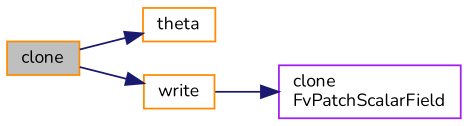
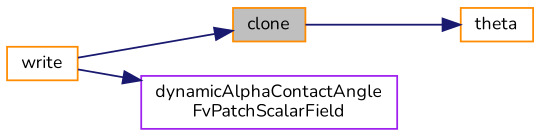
edge "clone" -> "write": reversed
node "clone FvPatchScalarField": label "clone FvPatchScalarField" -> "dynamicAlphaContactAngle FvPatchScalarField"
